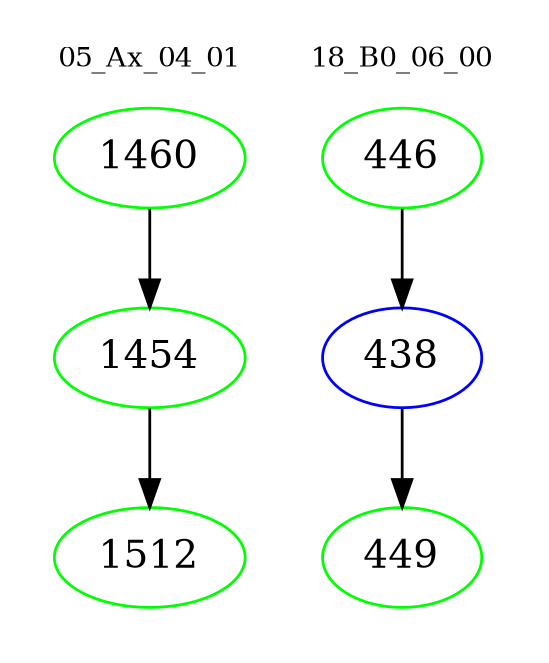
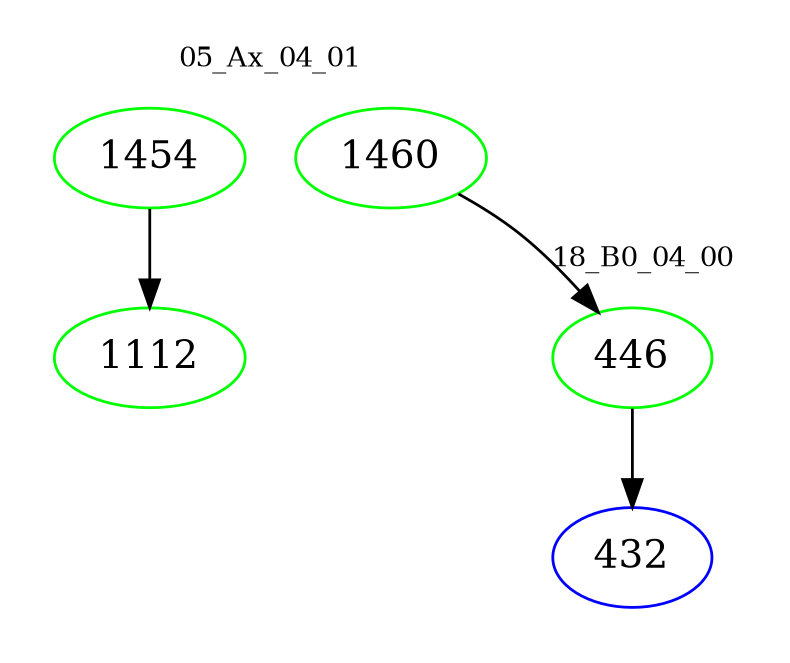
cluster "18_B0_06_00": label "18_B0_06_00" -> "18_B0_04_00"
edge "1460" -> "1454": now "1460" -> "446"
node "438": label "438" -> "432"
node "1512": label "1512" -> "1112"
node "449": removed
